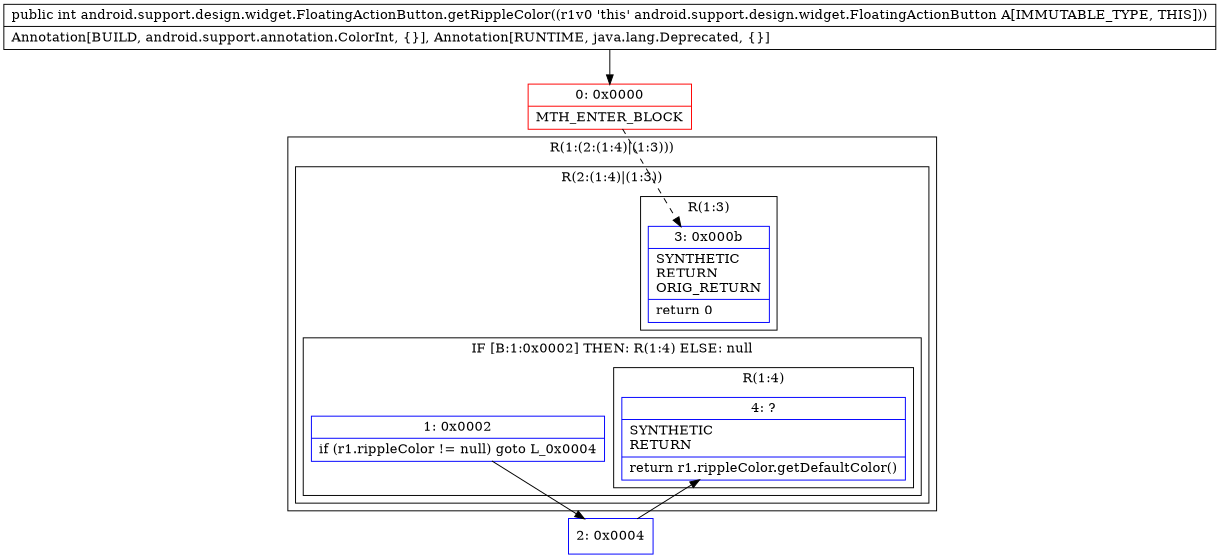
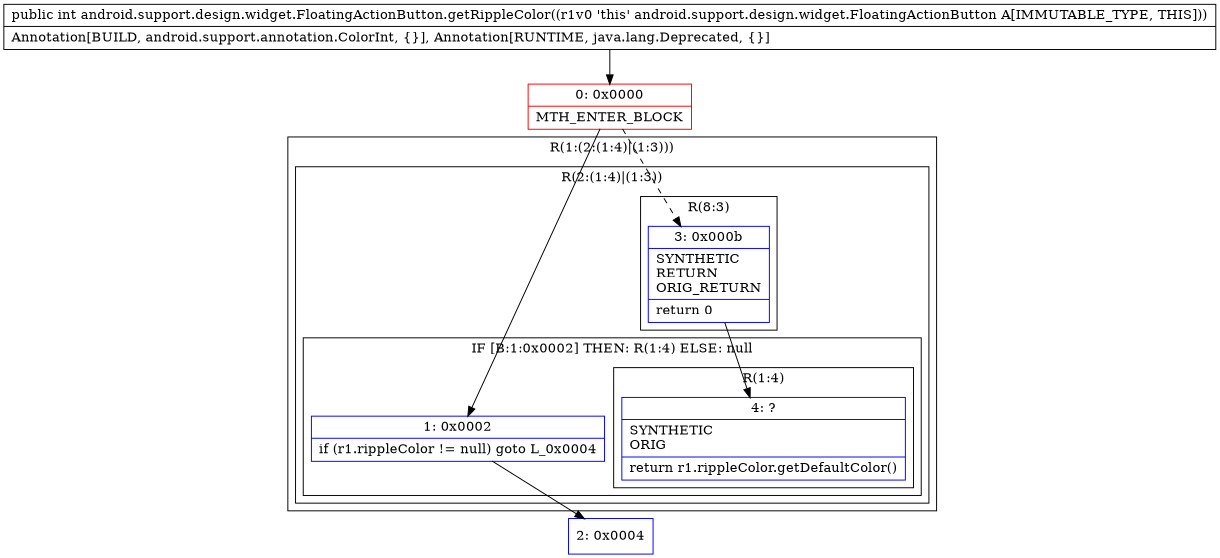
cluster "R(1:3)": label "R(1:3)" -> "R(8:3)"
edge "0: 0x0000" -> "1: 0x0002": added
node "4: ?": text "RETURN" -> "ORIG"
edge "2: 0x0004" -> "4: ?": now "3: 0x000b" -> "4: ?"
